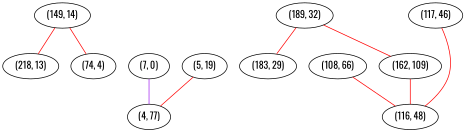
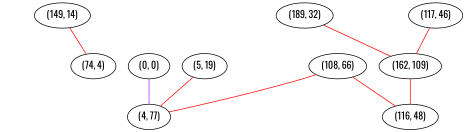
node "(218, 13)": removed
node "(7, 0)": label "(7, 0)" -> "(0, 0)"
node "(183, 29)": removed
edge "(117, 46)" -- "(116, 48)": now "(117, 46)" -- "(162, 109)"
edge "(108, 66)" -- "(4, 77)": added
